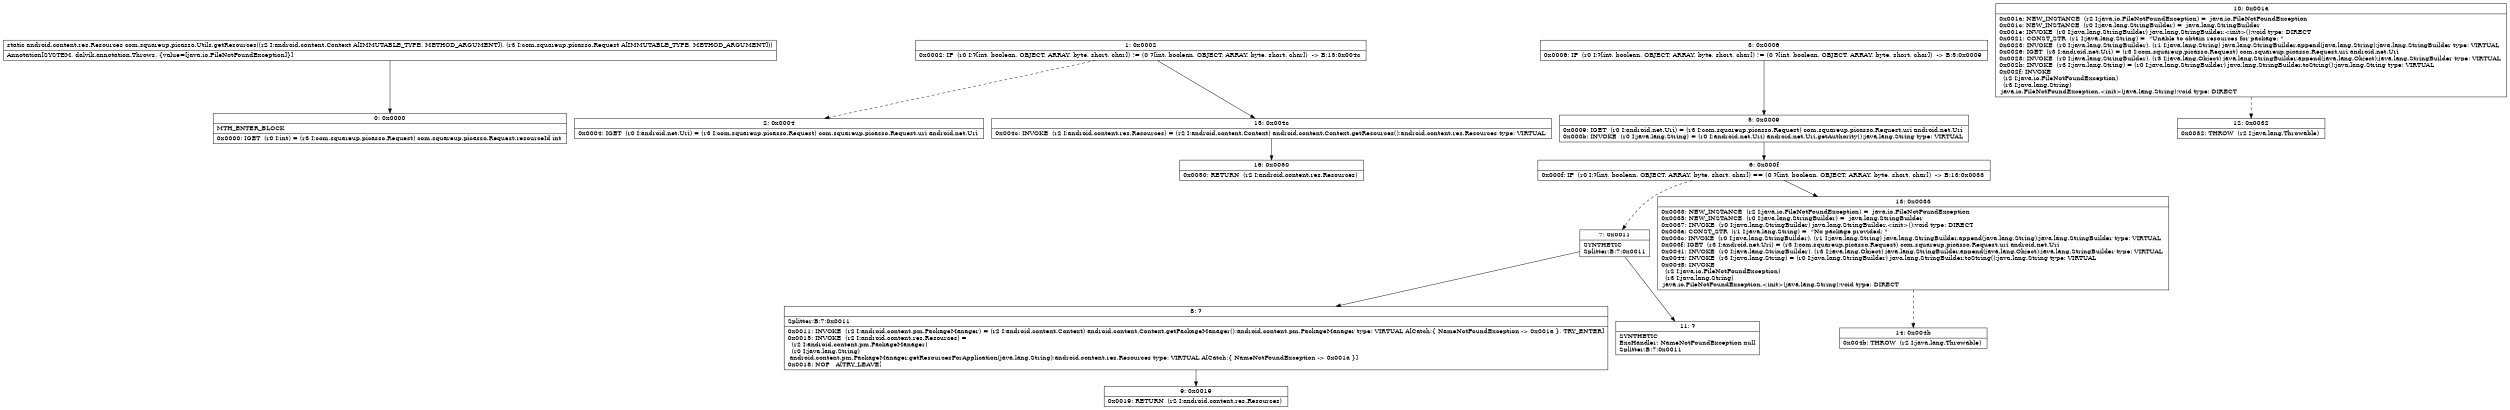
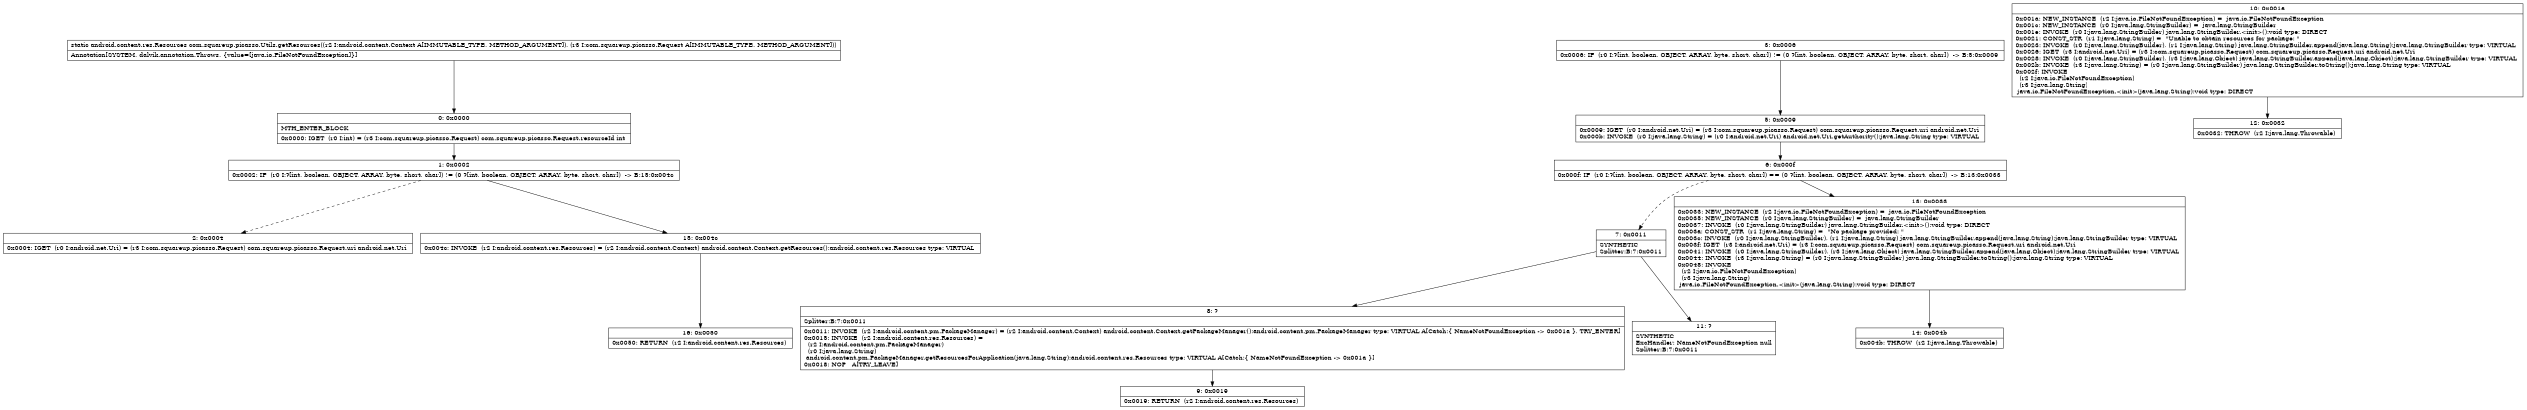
edge "10: 0x001a" -> "12: 0x0032": style dashed -> solid
edge "0: 0x0000" -> "1: 0x0002": added
edge "13: 0x0033" -> "14: 0x004b": style dashed -> solid
